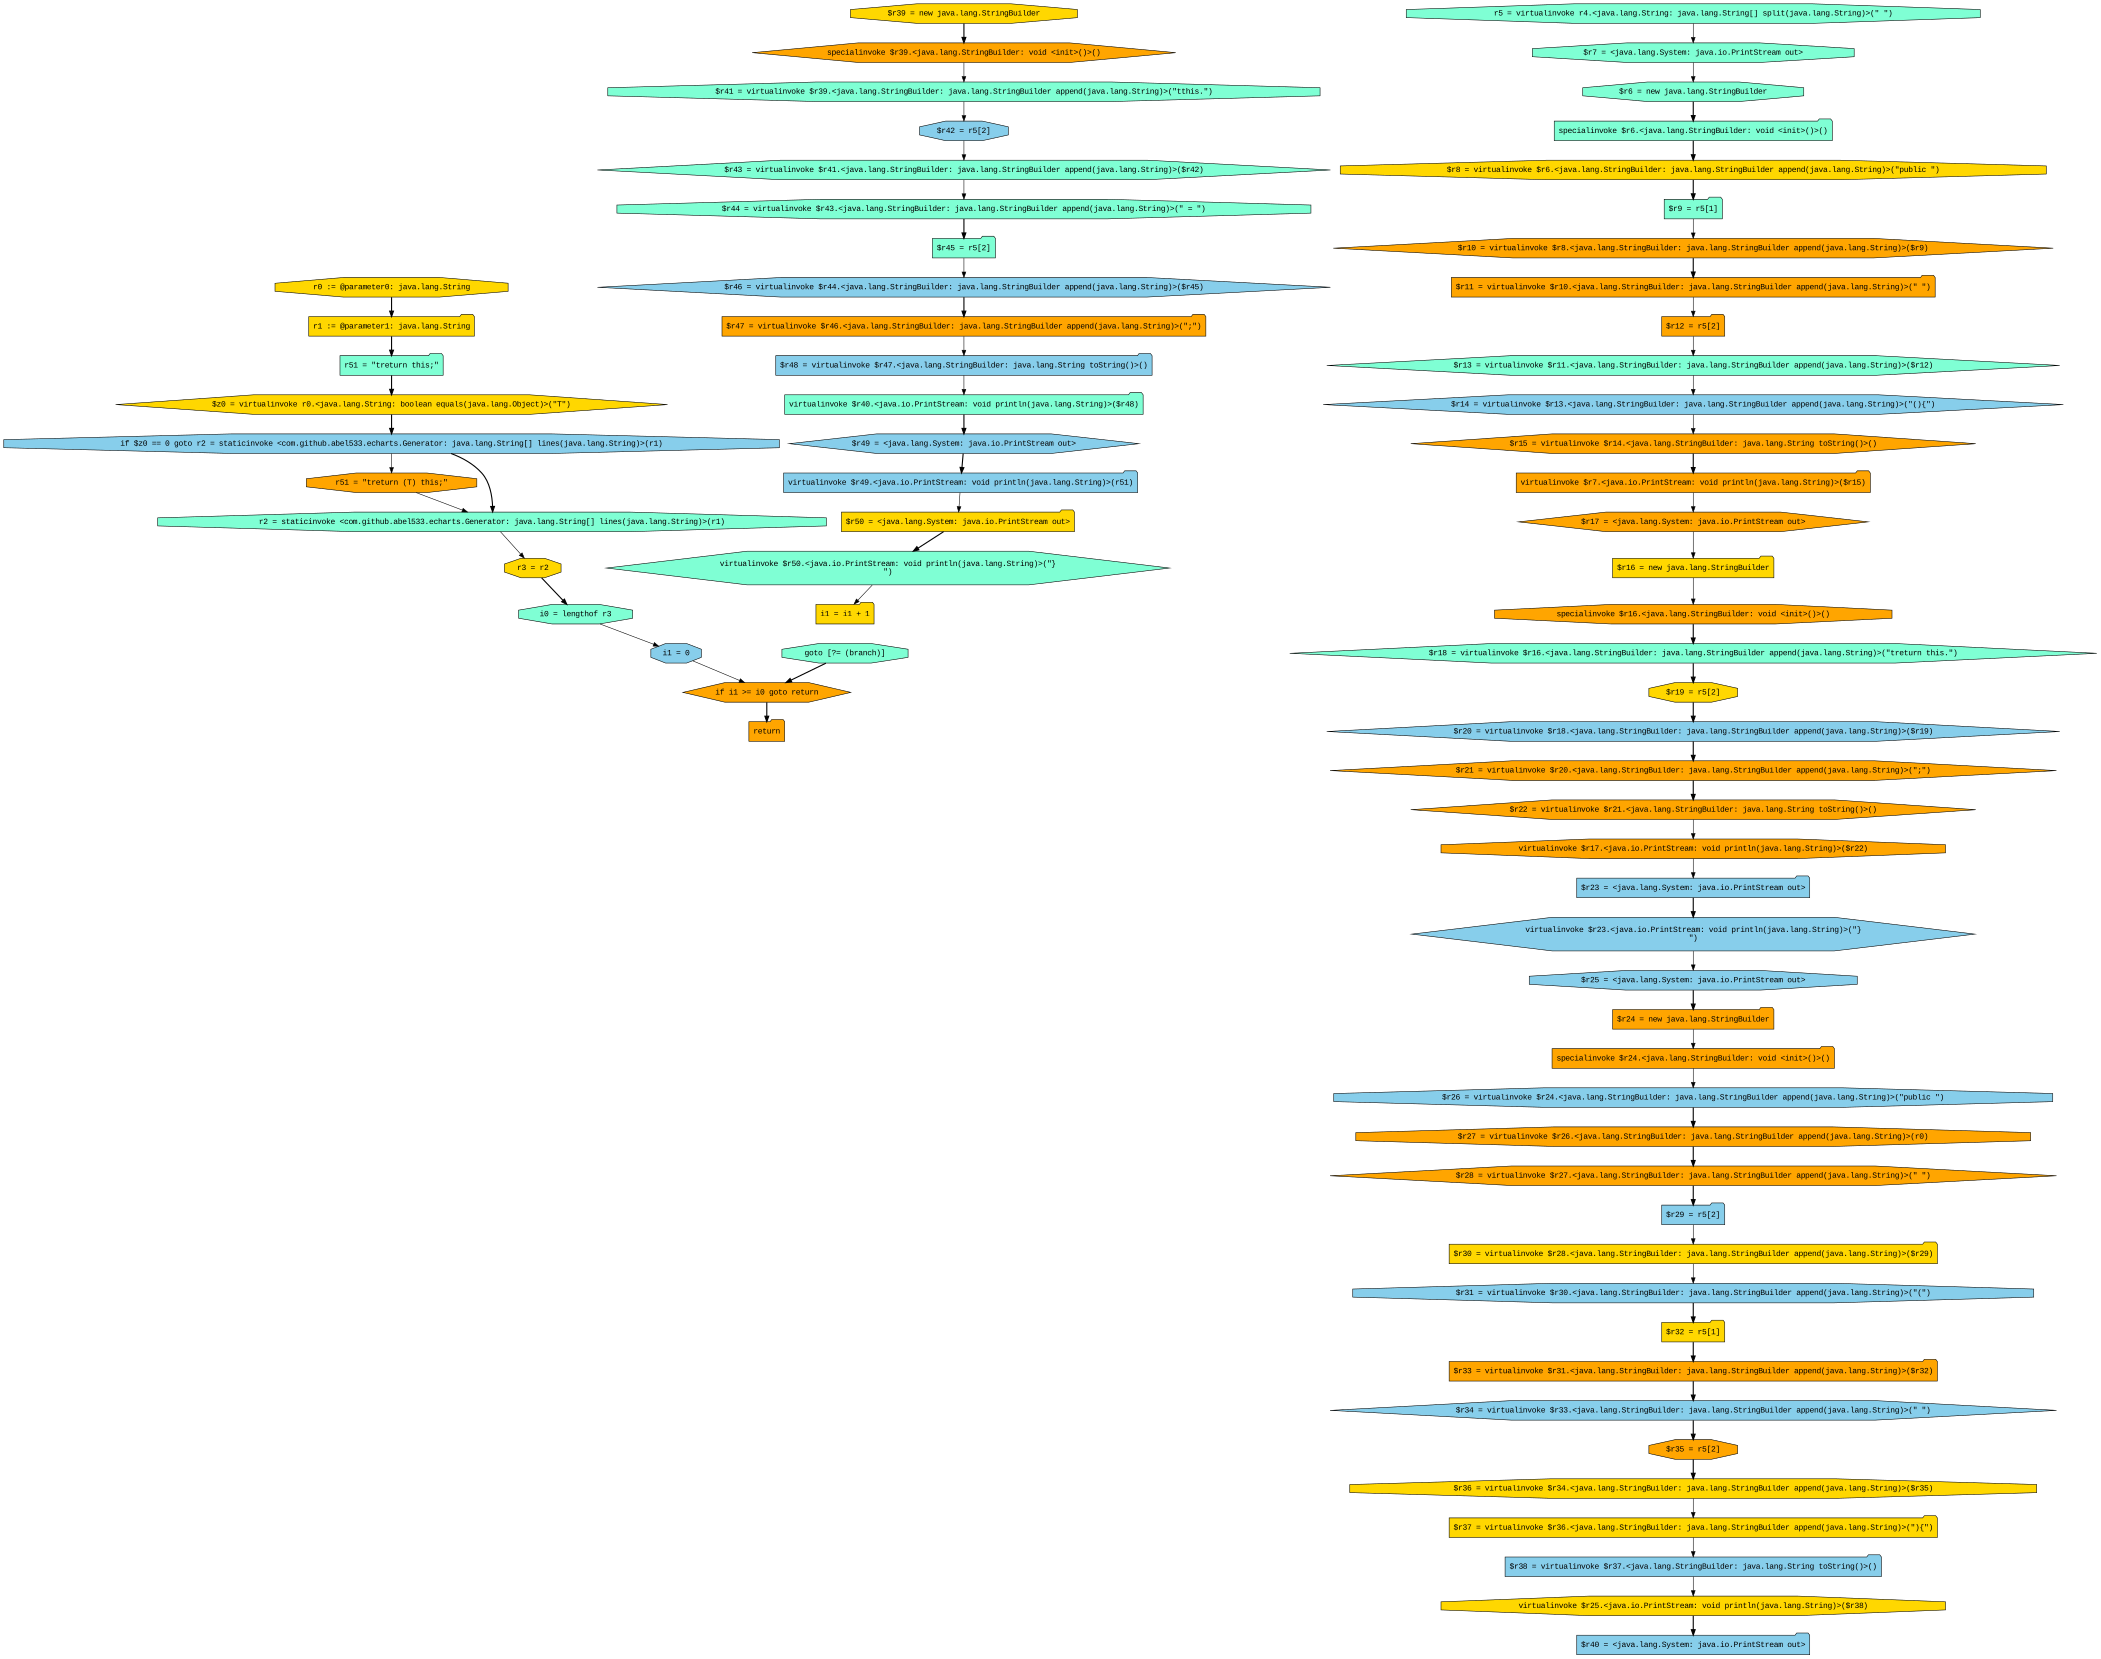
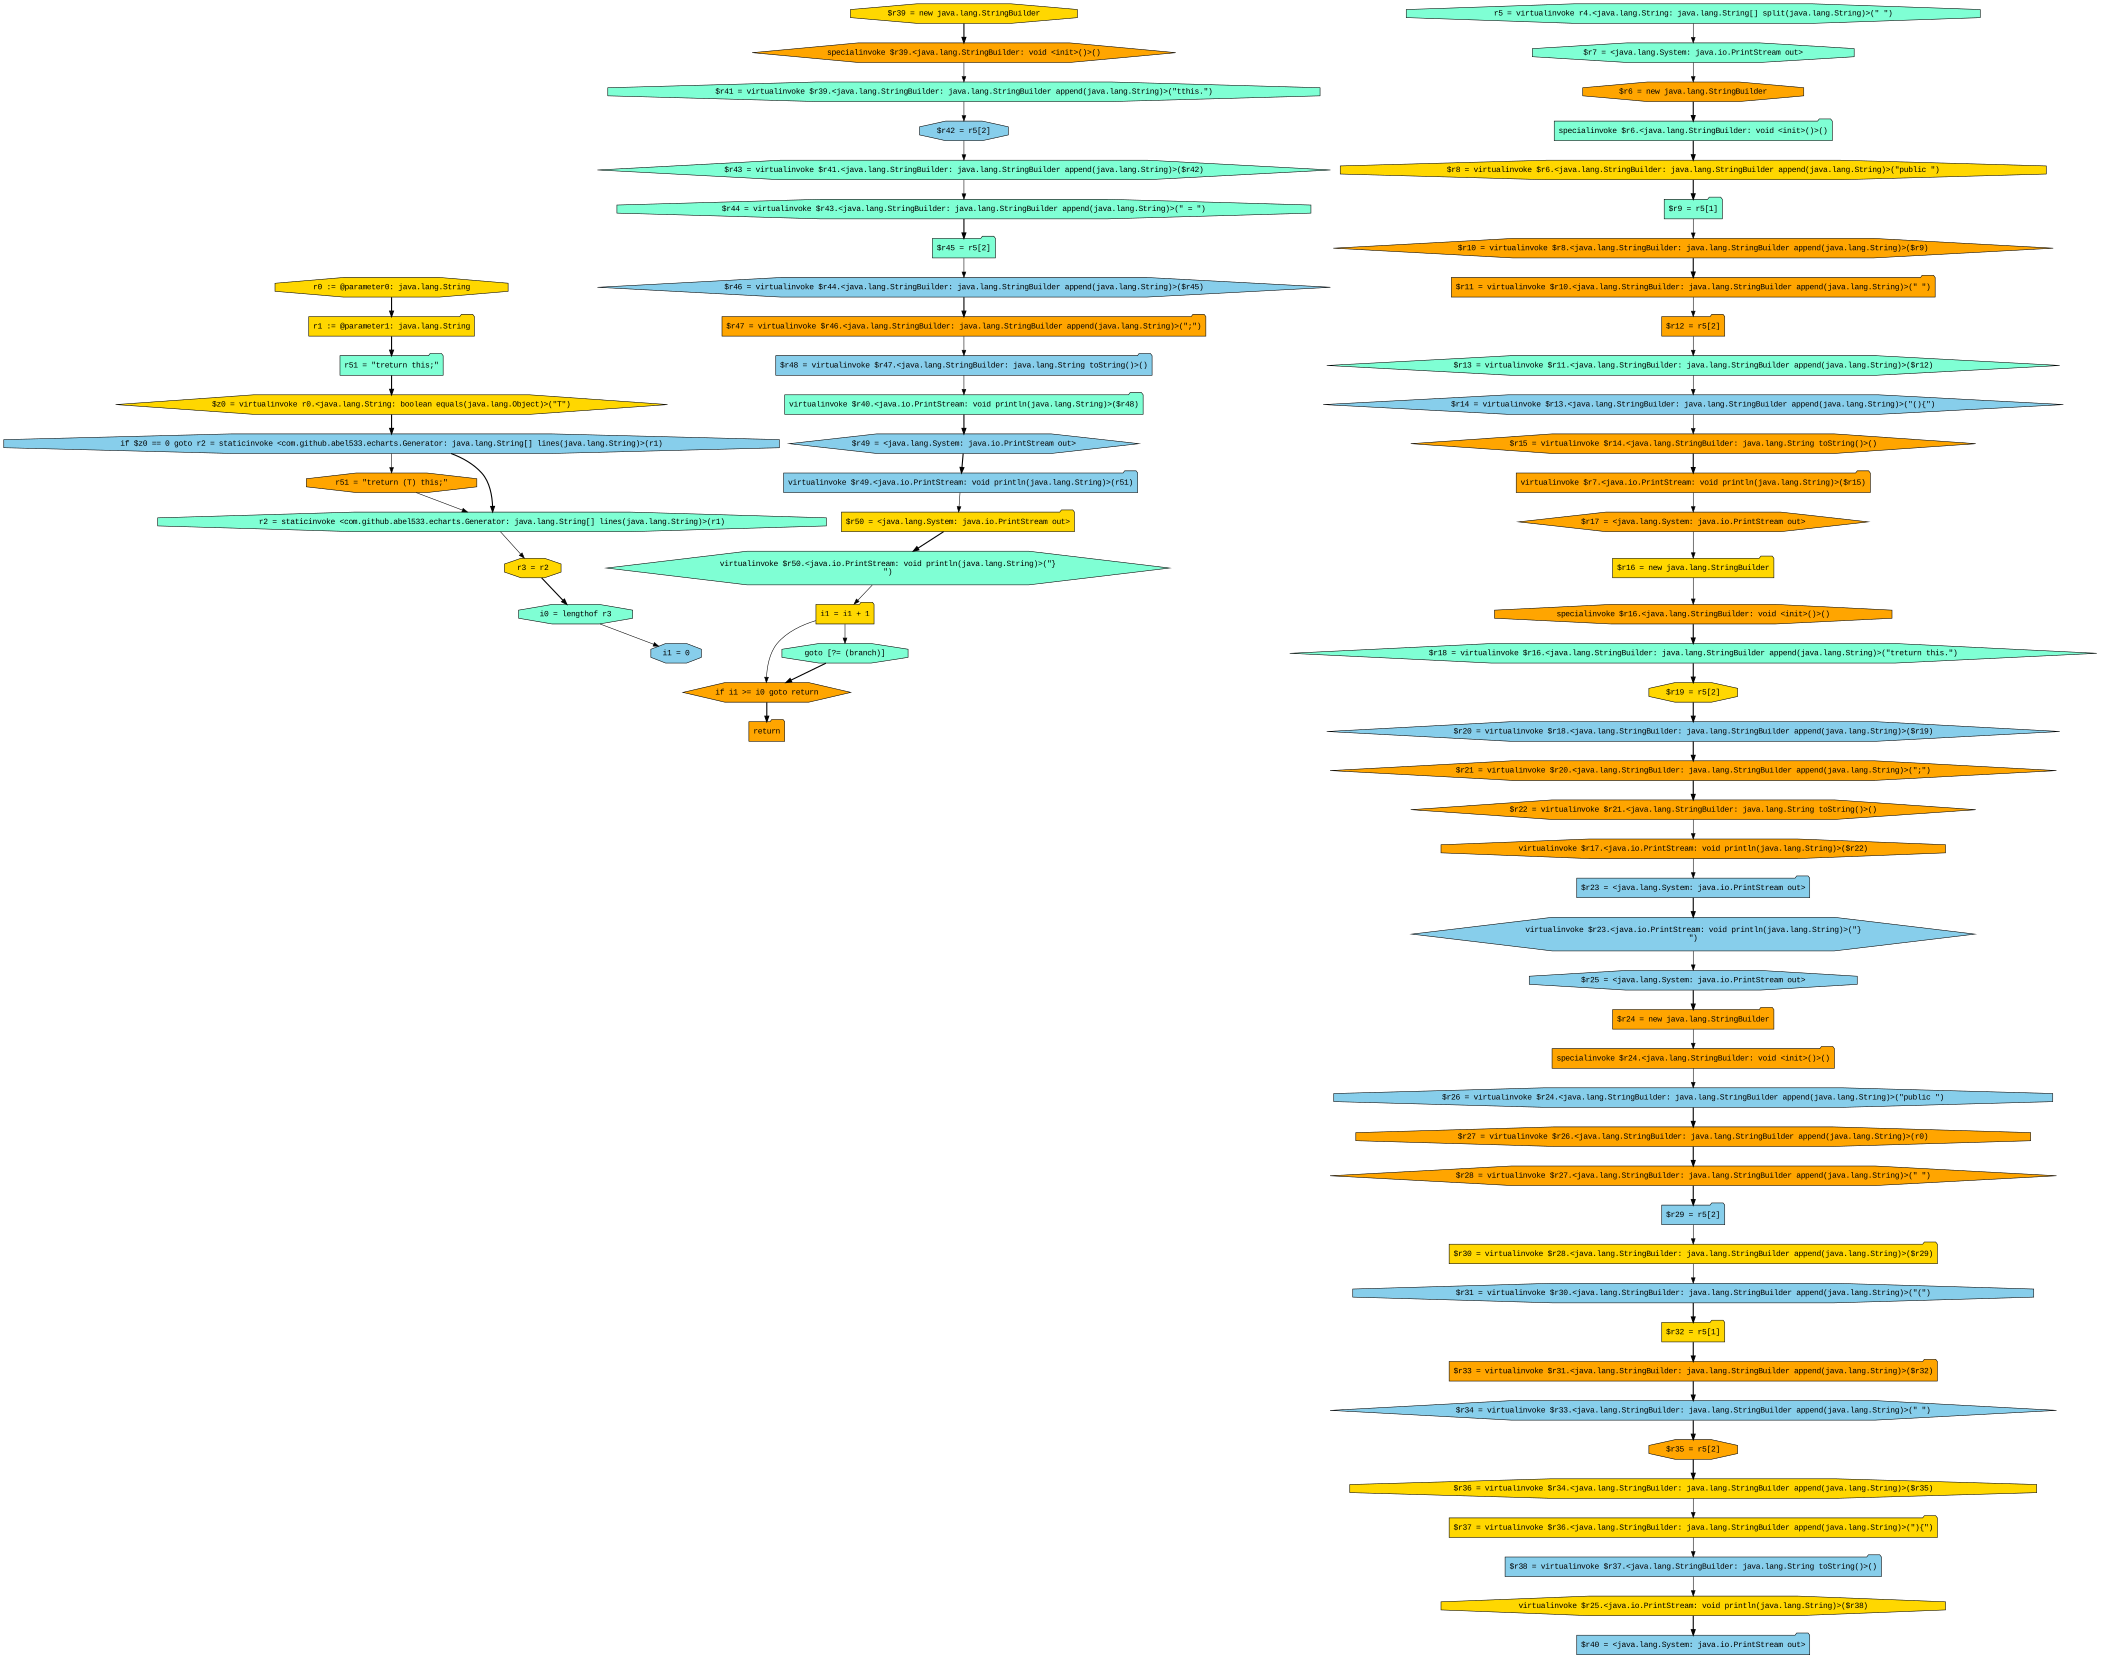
node "$r6 = new java.lang.StringBuilder": fillcolor aquamarine -> orange
edge "i1 = i1 + 1" -> "goto [?= (branch)]": added
edge "i1 = 0" -> "if i1 >= i0 goto return": now "i1 = i1 + 1" -> "if i1 >= i0 goto return"
